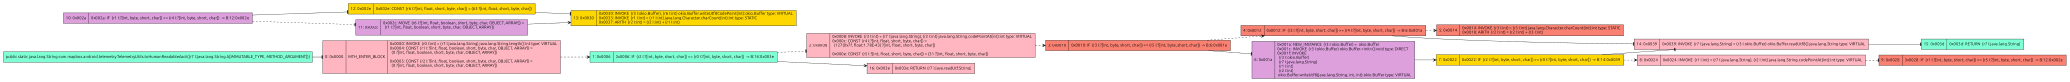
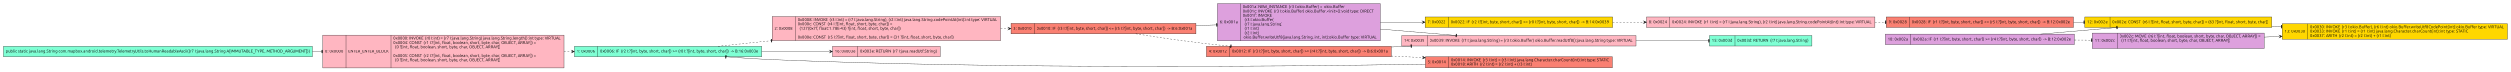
edge "9: 0x0028" -> "12: 0x002e": added
edge "3: 0x0010" -> "4: 0x0012": arrowhead vee -> tee
edge "7: 0x0022" -> "14: 0x0039": now "6: 0x001a" -> "14: 0x0039"
node "0: 0x0000": text "MTH_ENTER_BLOCK" -> "ENTER_ENTER_BLOCK"
edge "5: 0x0014" -> "1: 0x0006": added
